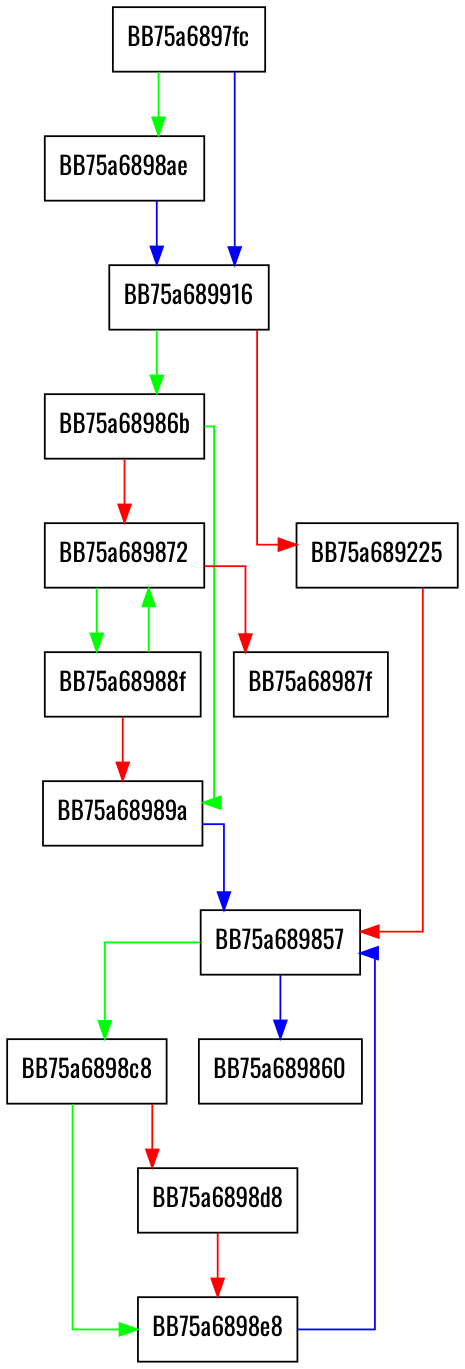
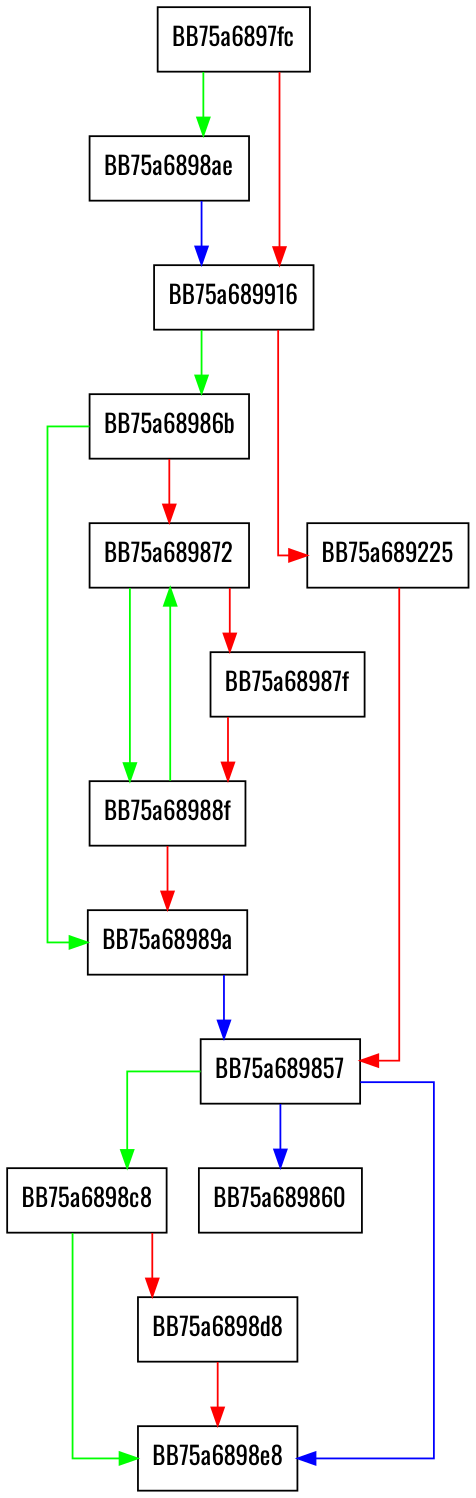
edge "BB75a6897fc" -> "BB75a689916": color blue -> red
edge "BB75a68987f" -> "BB75a68988f": added
edge "BB75a6898e8" -> "BB75a689857": reversed
